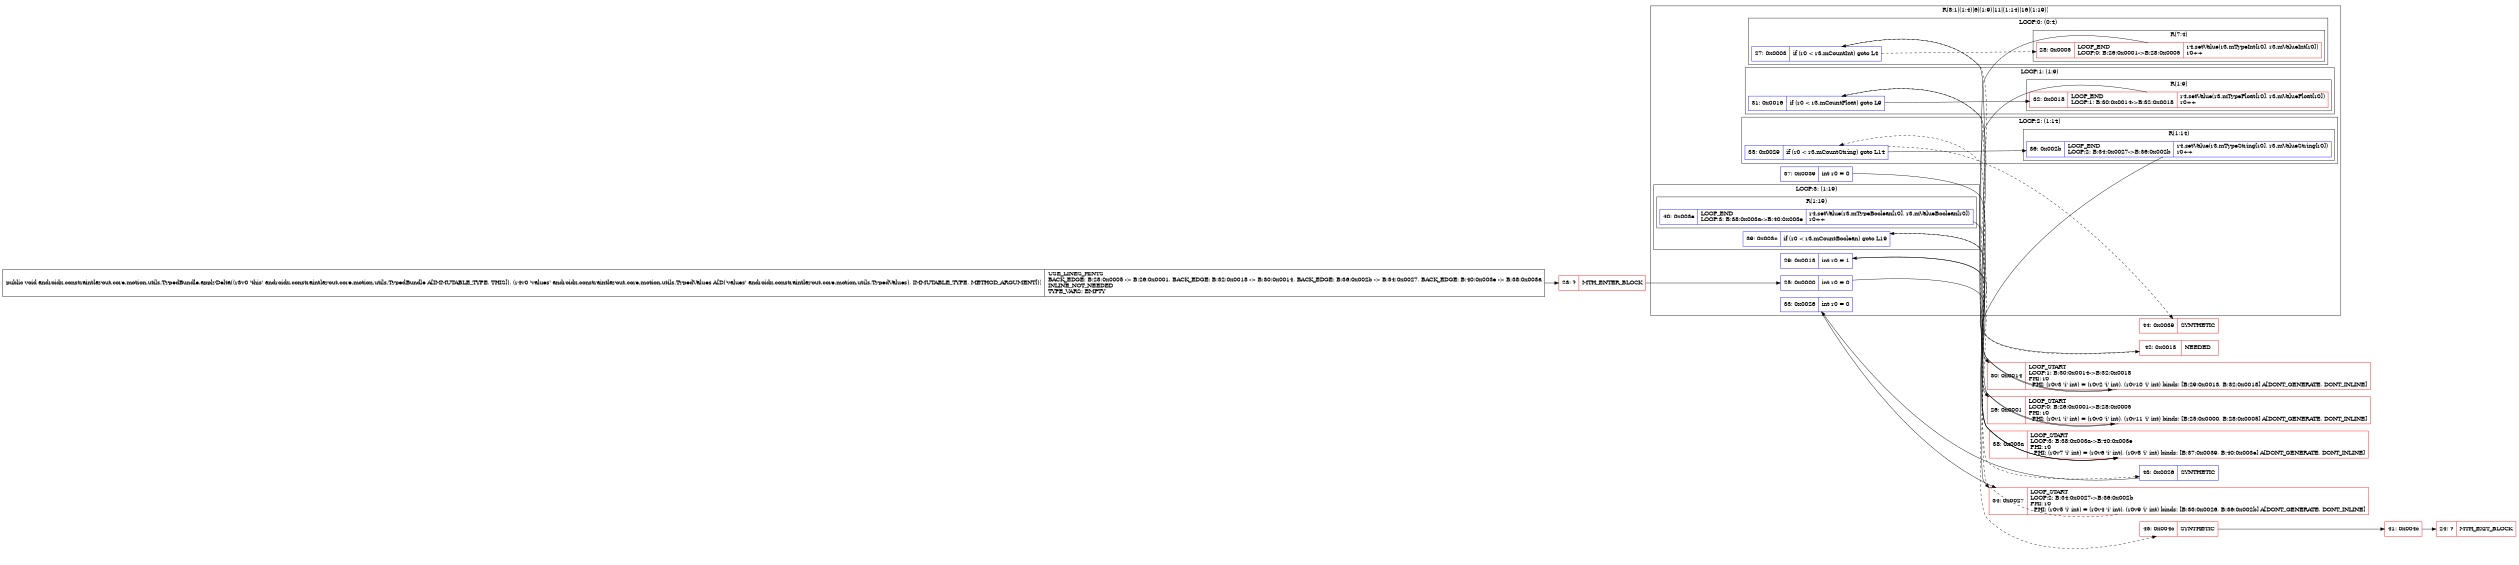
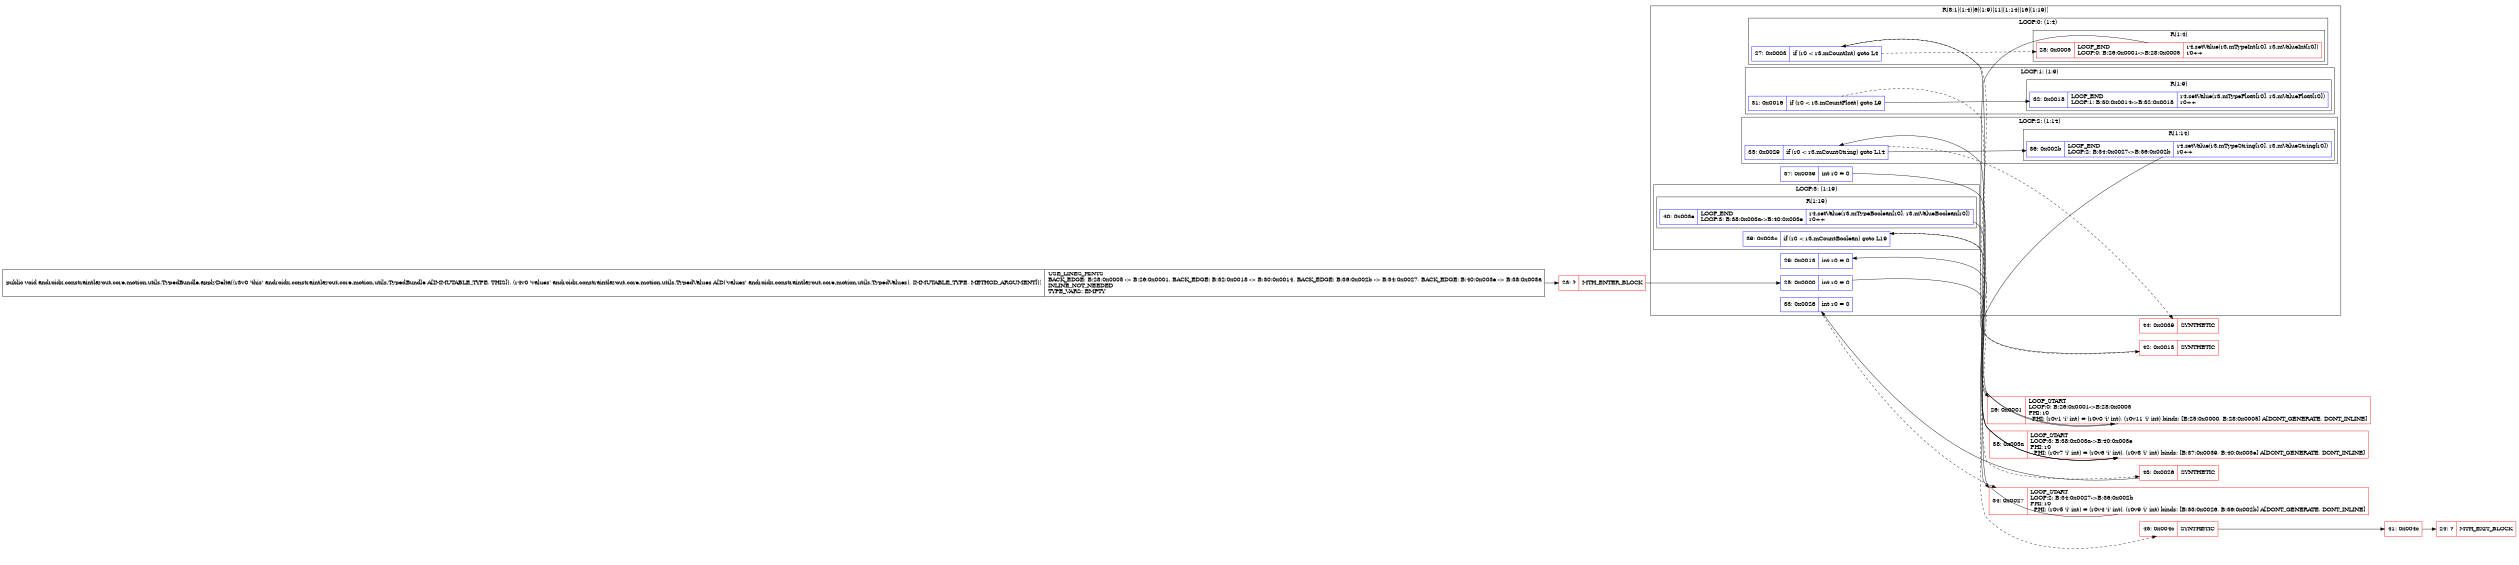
cluster "LOOP:0: (0:4)": label "LOOP:0: (0:4)" -> "LOOP:0: (1:4)"
cluster "R(7:4)": label "R(7:4)" -> "R(1:4)"
node "32: 0x0018": color red -> blue
node "29: 0x0013": text "int r0 = 1" -> "int r0 = 0"
node "42: 0x0013": text "NEEDED" -> "SYNTHETIC"
node "30: 0x0014": removed
edge "33: 0x0026" -> "34: 0x0027": style solid -> dashed
edge "34: 0x0027" -> "35: 0x0029": style dashed -> solid
node "43: 0x0026": color blue -> red
